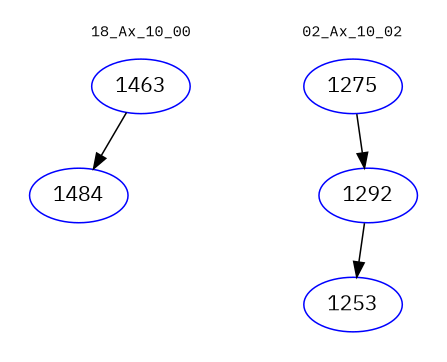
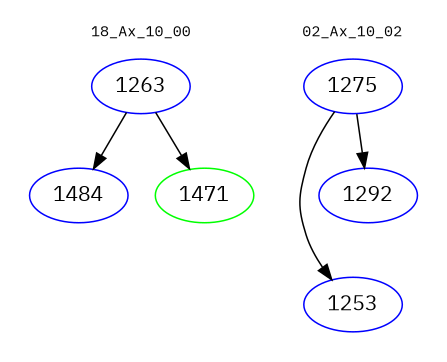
node "1463": label "1463" -> "1263"
node "1471": added
edge "1292" -> "1253": now "1275" -> "1253"
